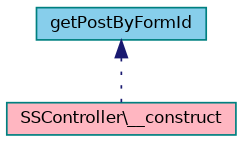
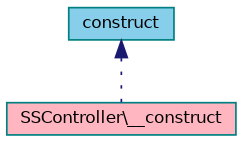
node "getPostByFormId": label "getPostByFormId" -> "construct"
